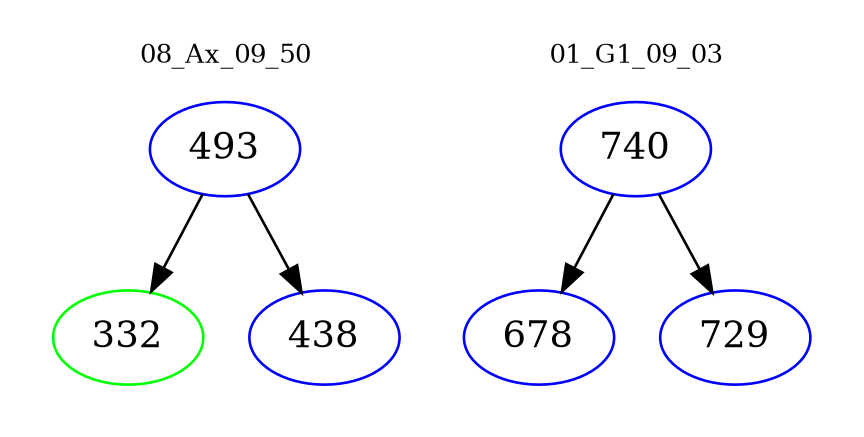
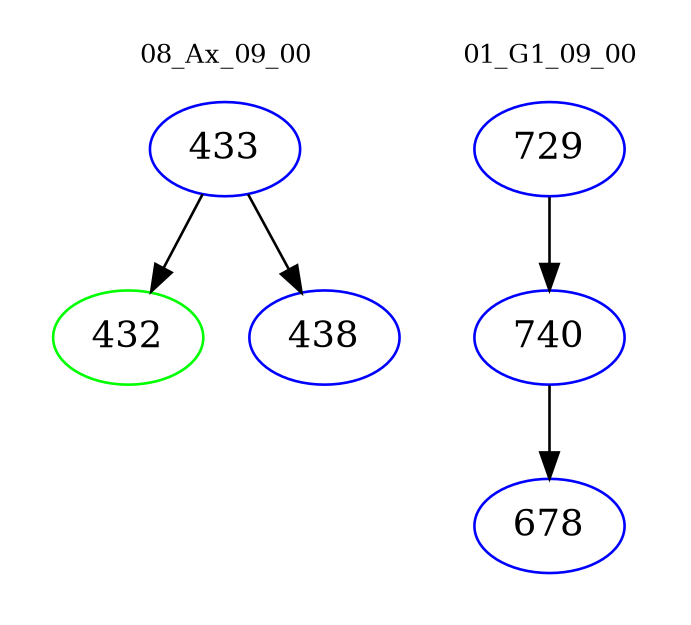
cluster "08_Ax_09_50": label "08_Ax_09_50" -> "08_Ax_09_00"
cluster "01_G1_09_03": label "01_G1_09_03" -> "01_G1_09_00"
node "493": label "493" -> "433"
edge "740" -> "729": reversed
node "332": label "332" -> "432"
